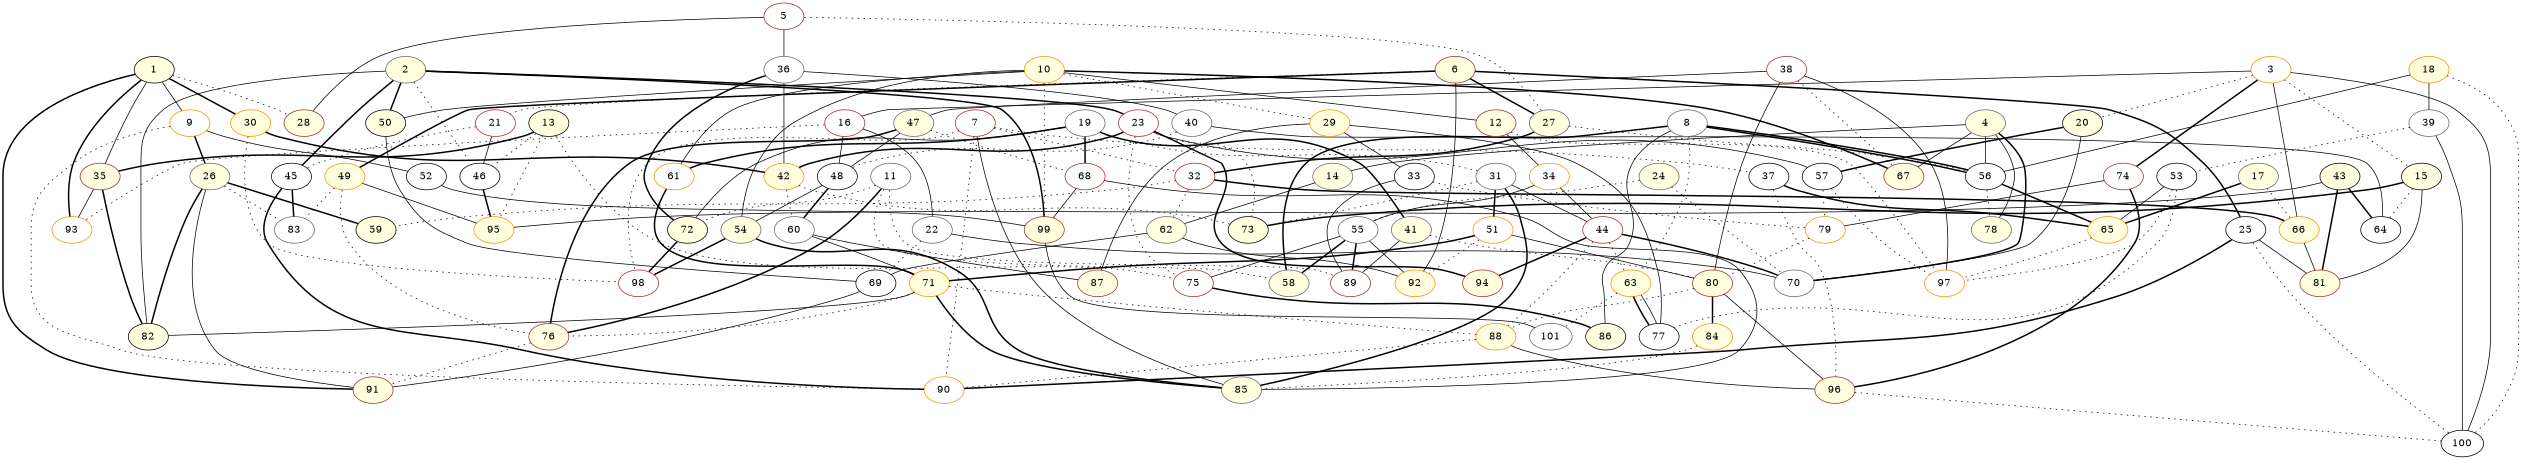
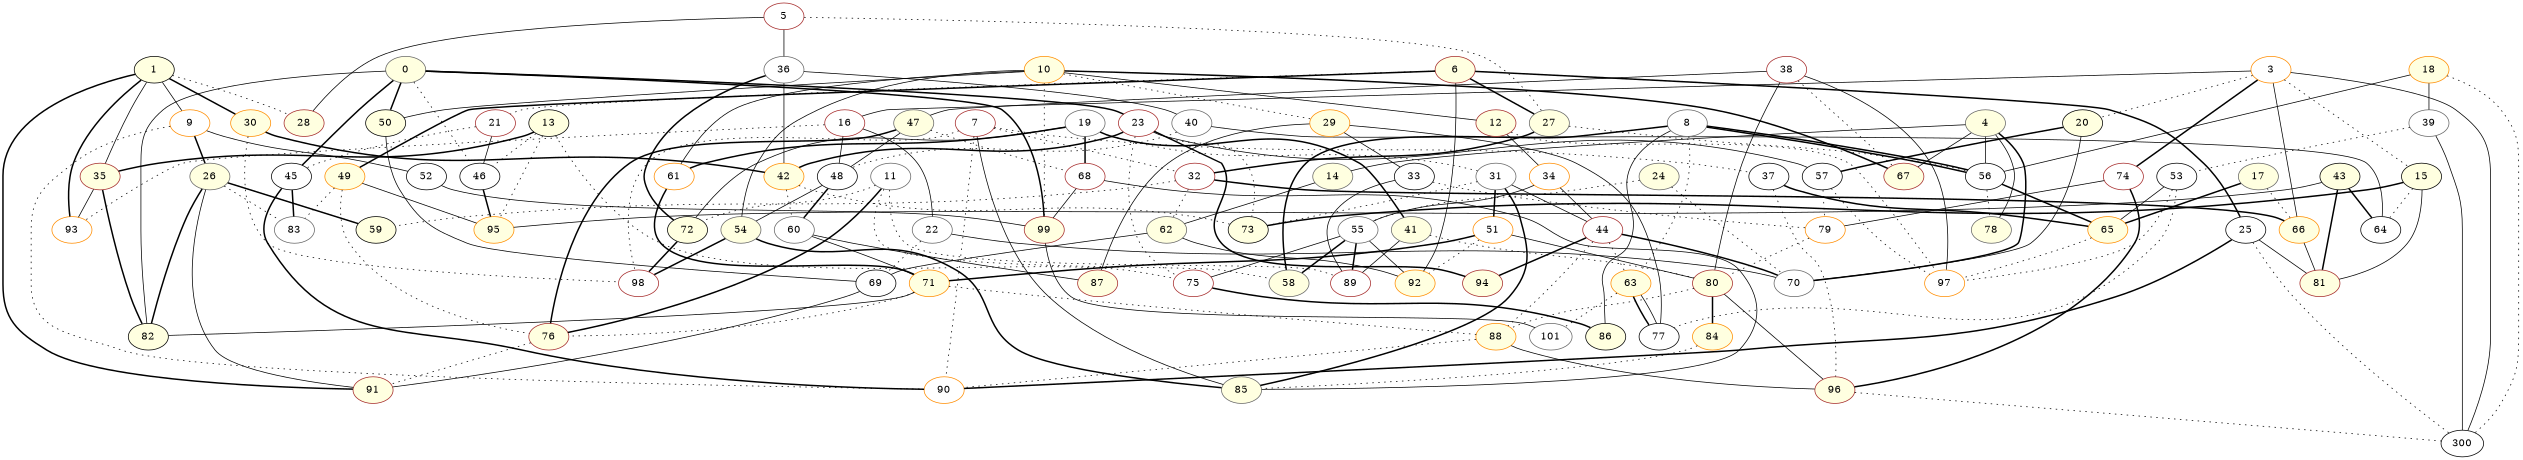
node "2": label "2" -> "0"
edge "71" -- "85": removed
node "100": label "100" -> "300"
